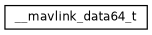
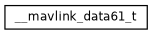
node "__mavlink_data64_t": label "__mavlink_data64_t" -> "__mavlink_data61_t"
